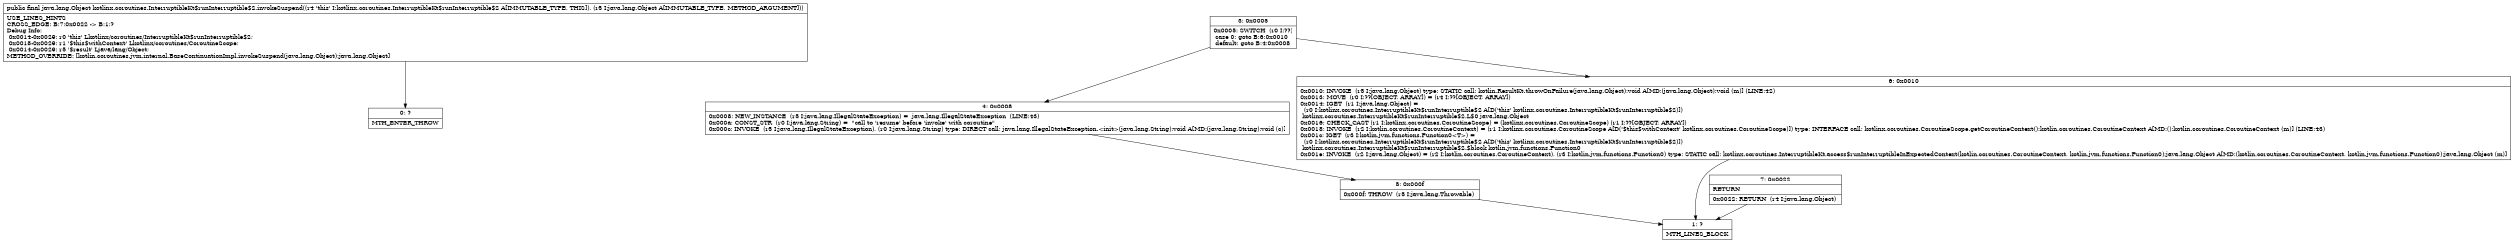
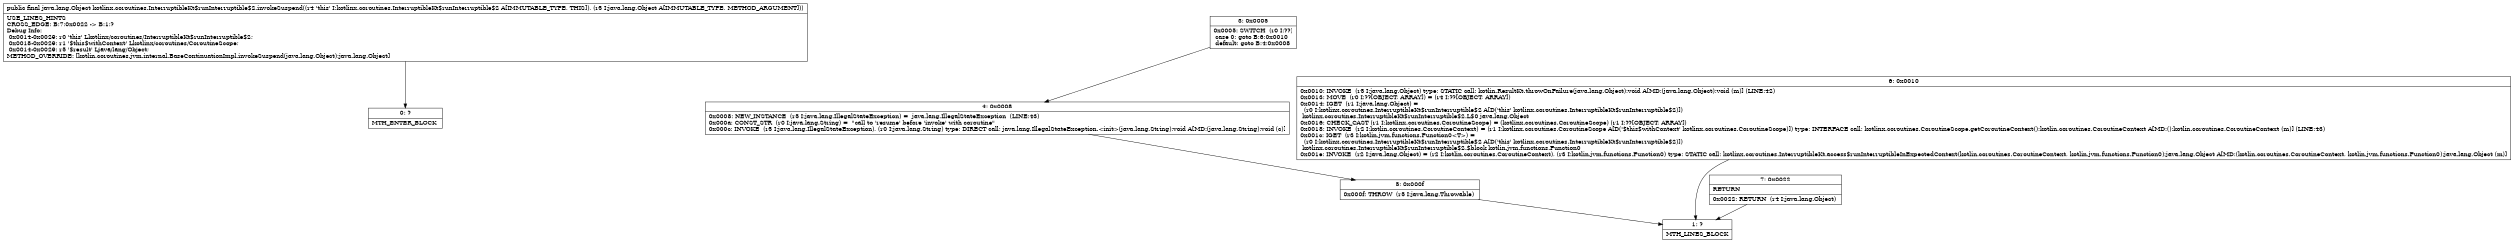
edge "3: 0x0005" -> "6: 0x0010": removed
node "0: ?": text "MTH_ENTER_THROW" -> "MTH_ENTER_BLOCK"
